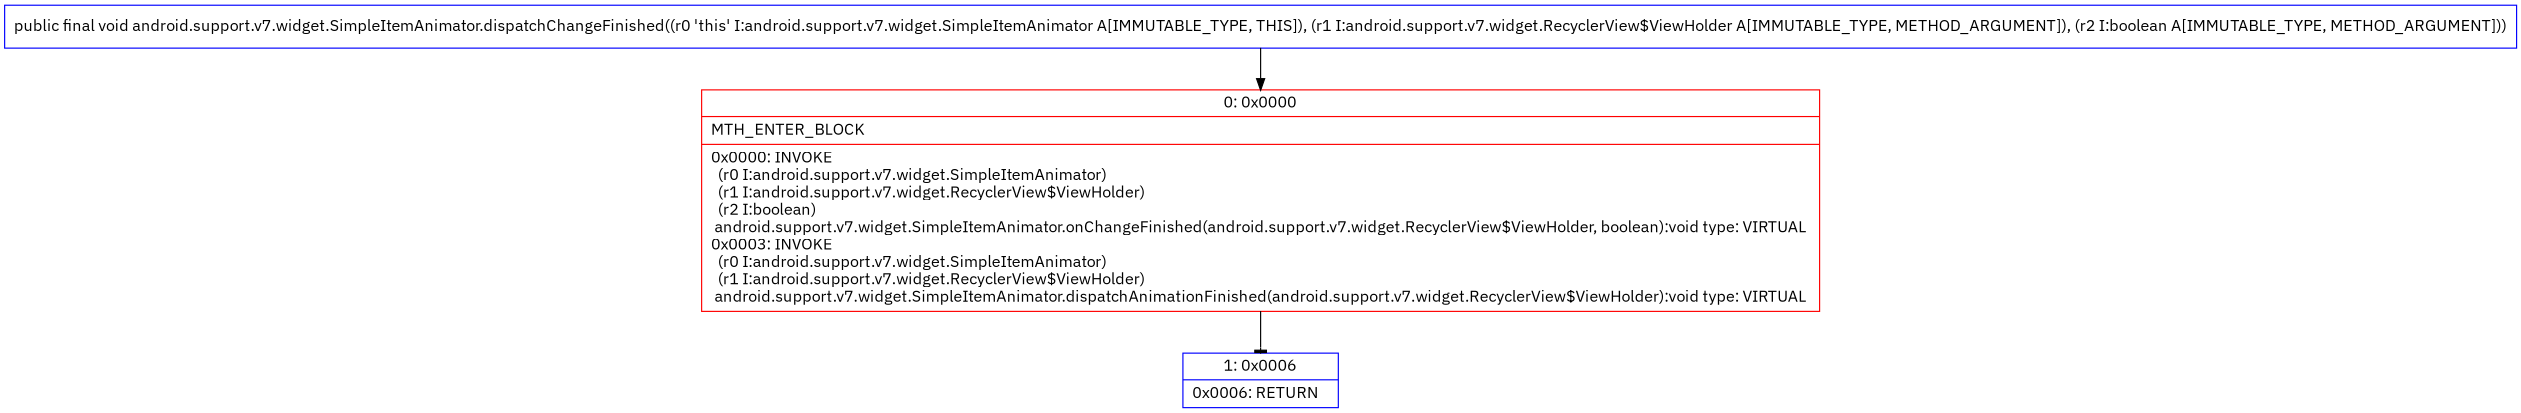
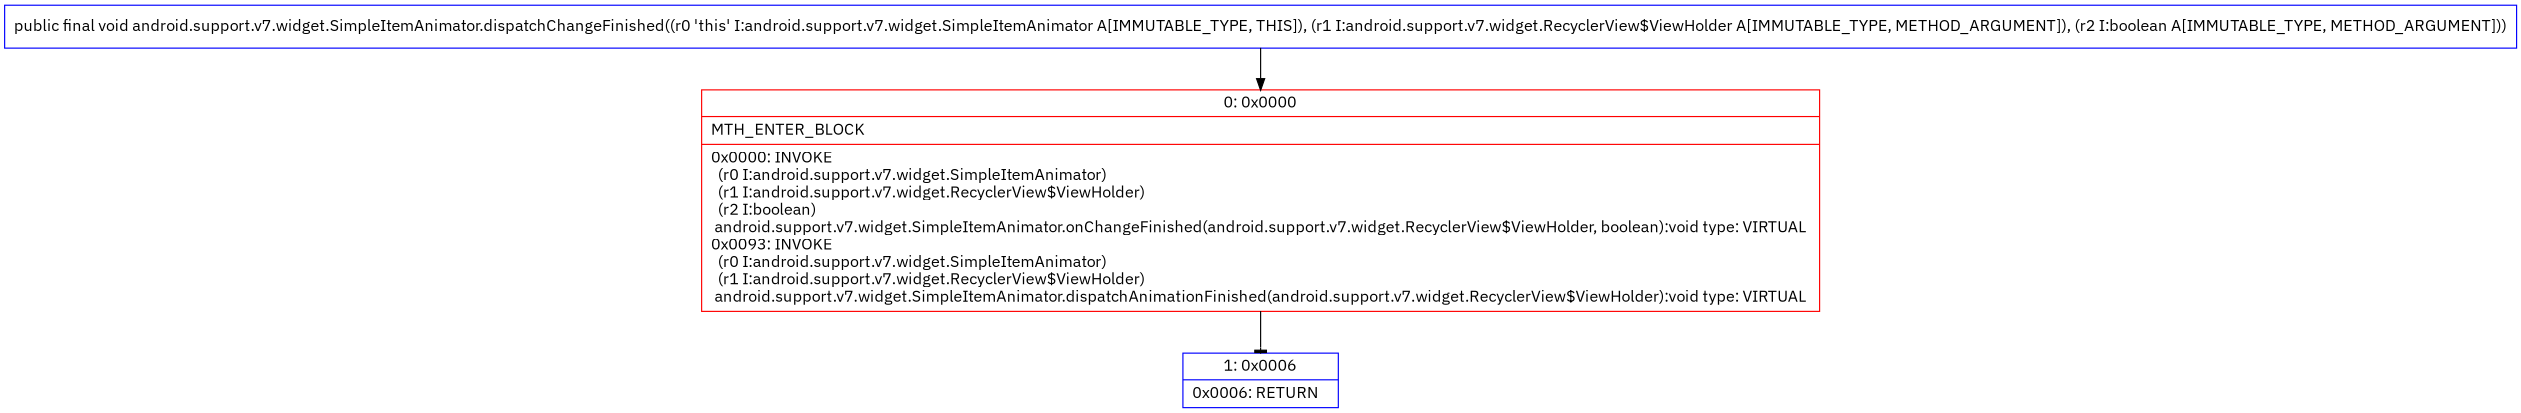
node "0: 0x0000": text "0x0003: INVOKE" -> "0x0093: INVOKE"
